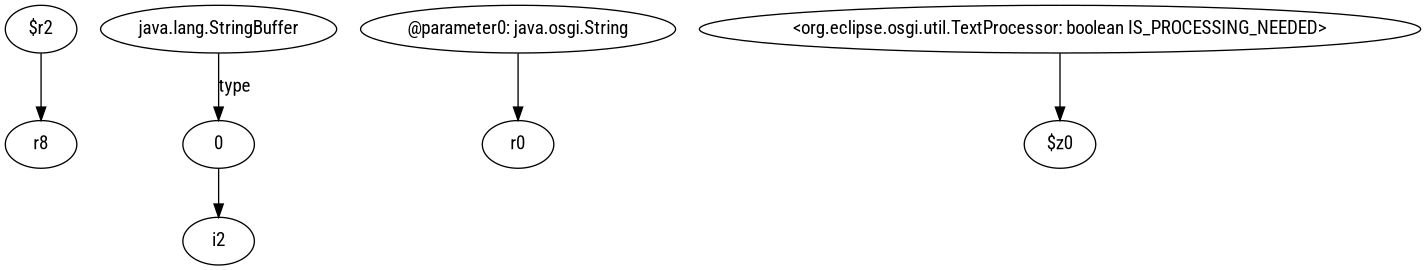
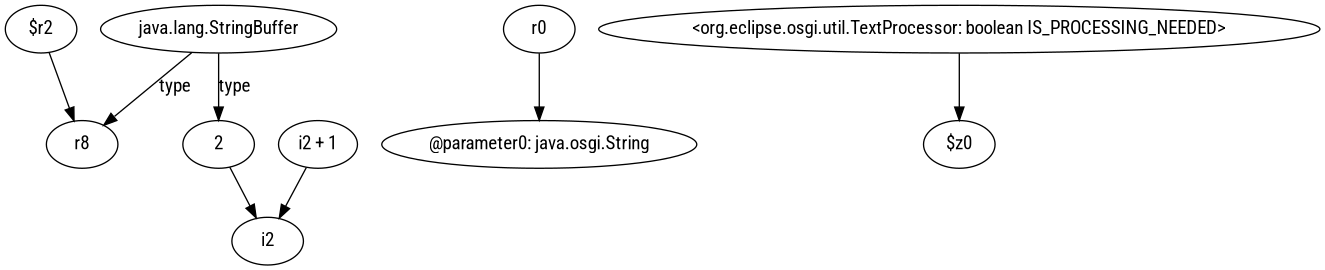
edge "@parameter0: java.osgi.String" -> "r0": reversed
edge "java.lang.StringBuffer" -> "r8": added, label "type"
node "0": label "0" -> "2"
node "i2 + 1": added
